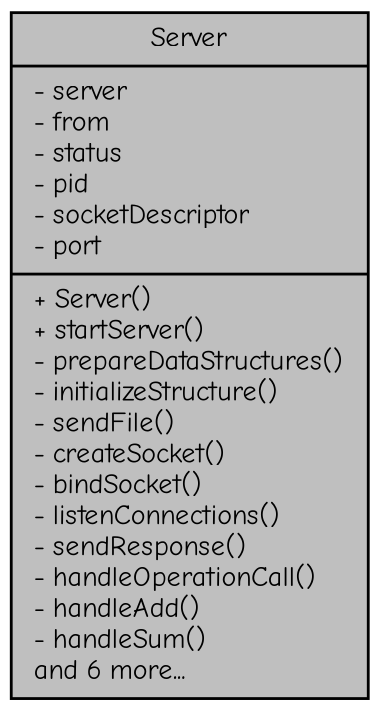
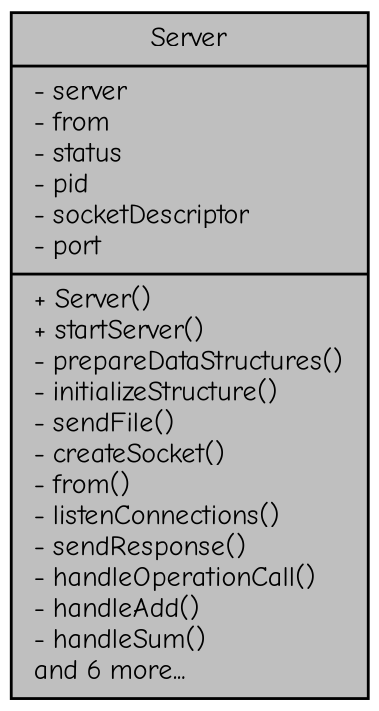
node "Server": text "- bindSocket()" -> "- from()"
